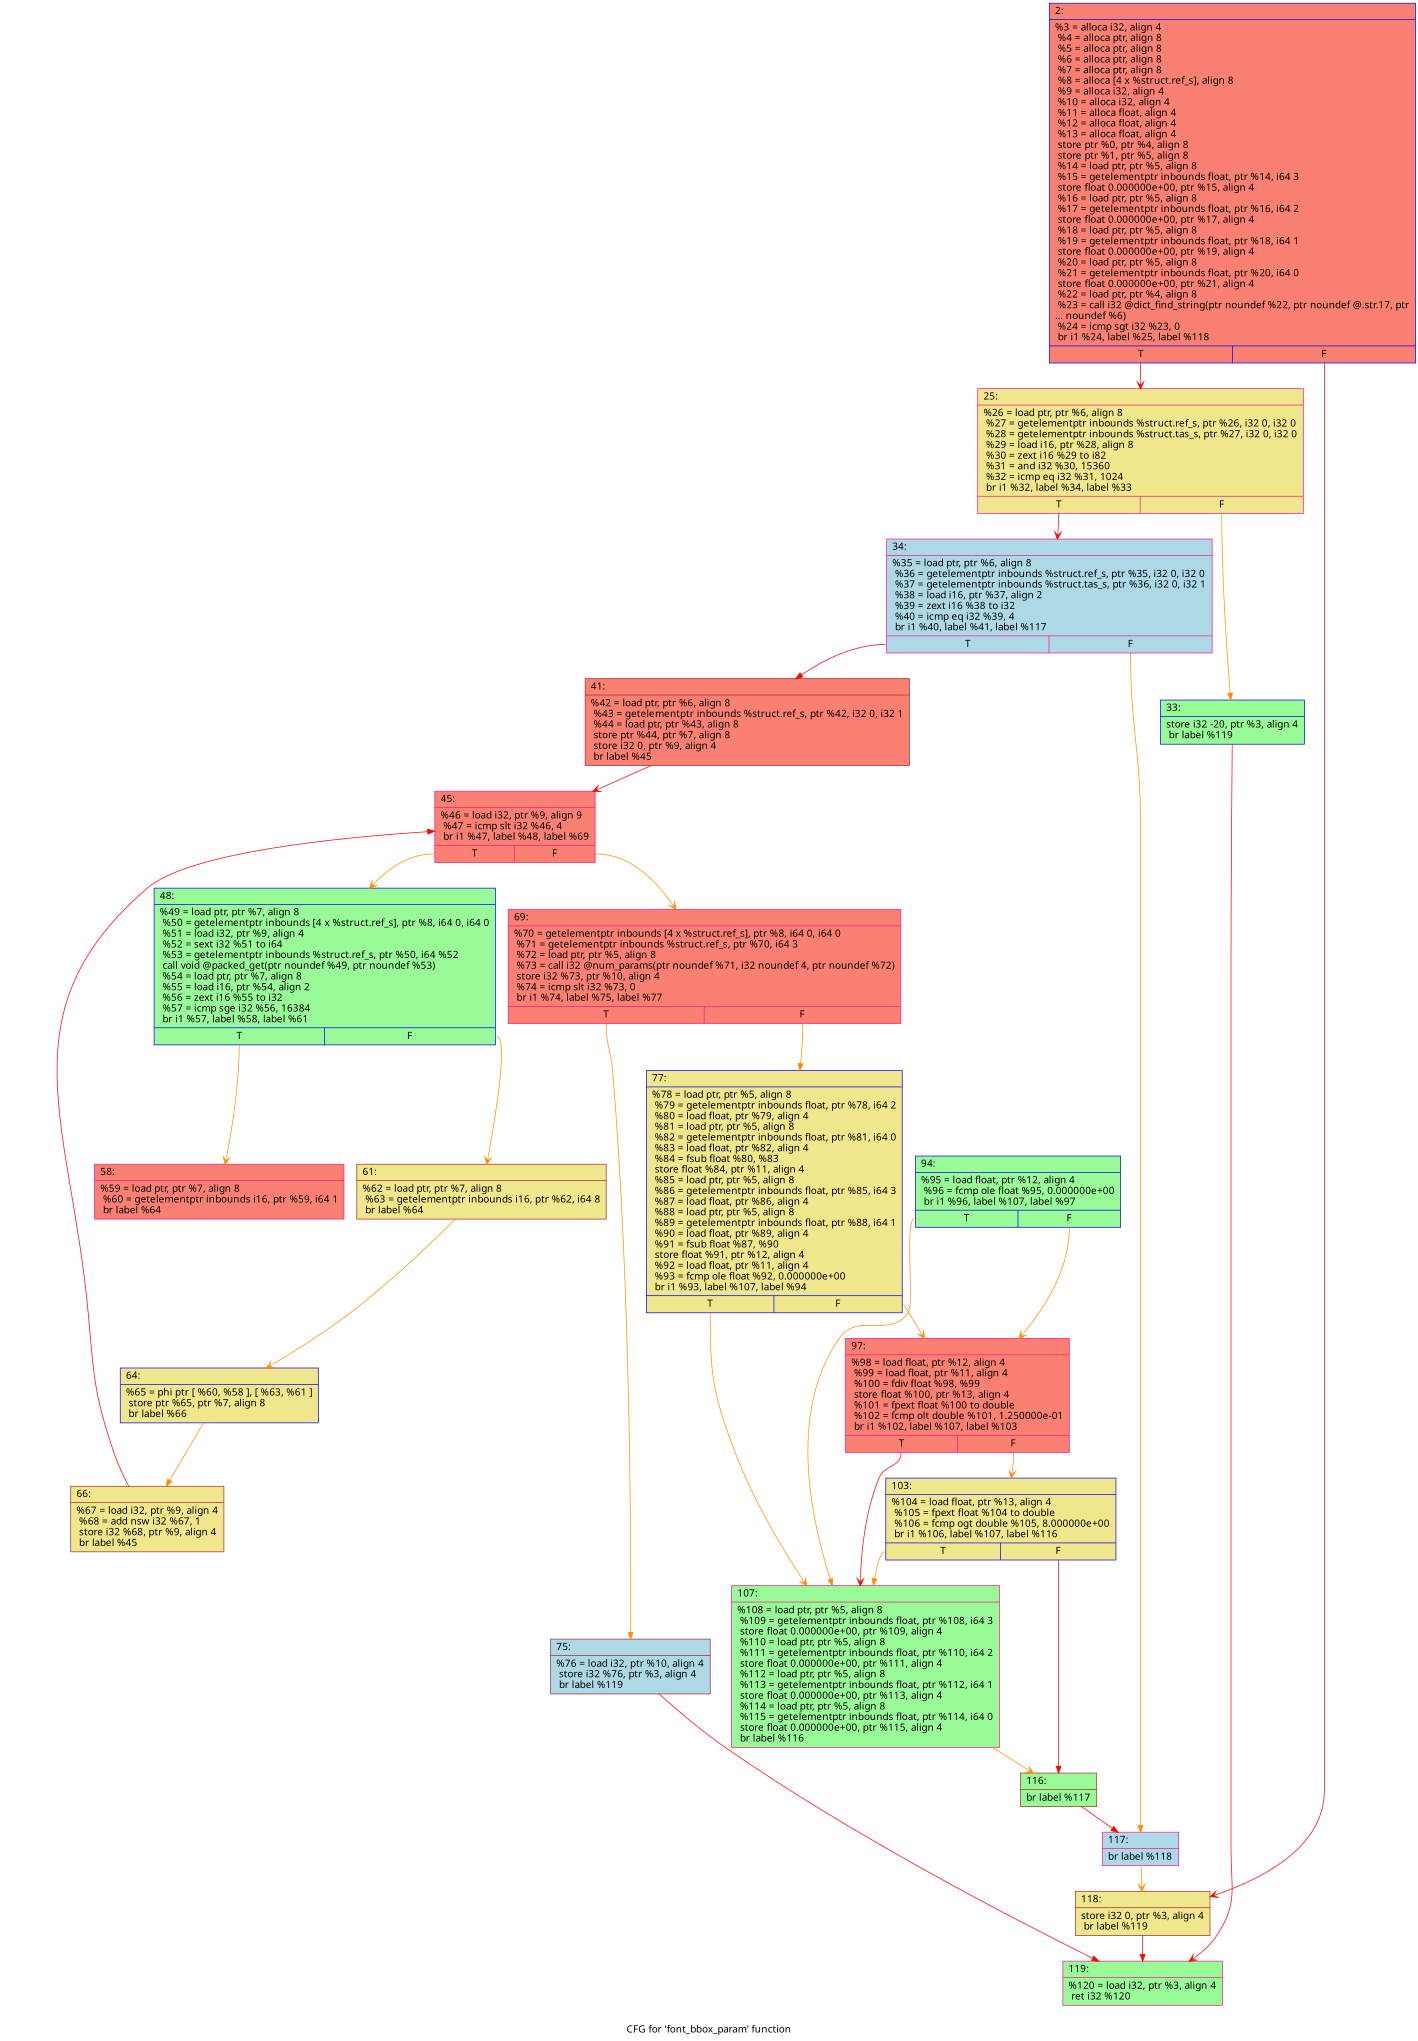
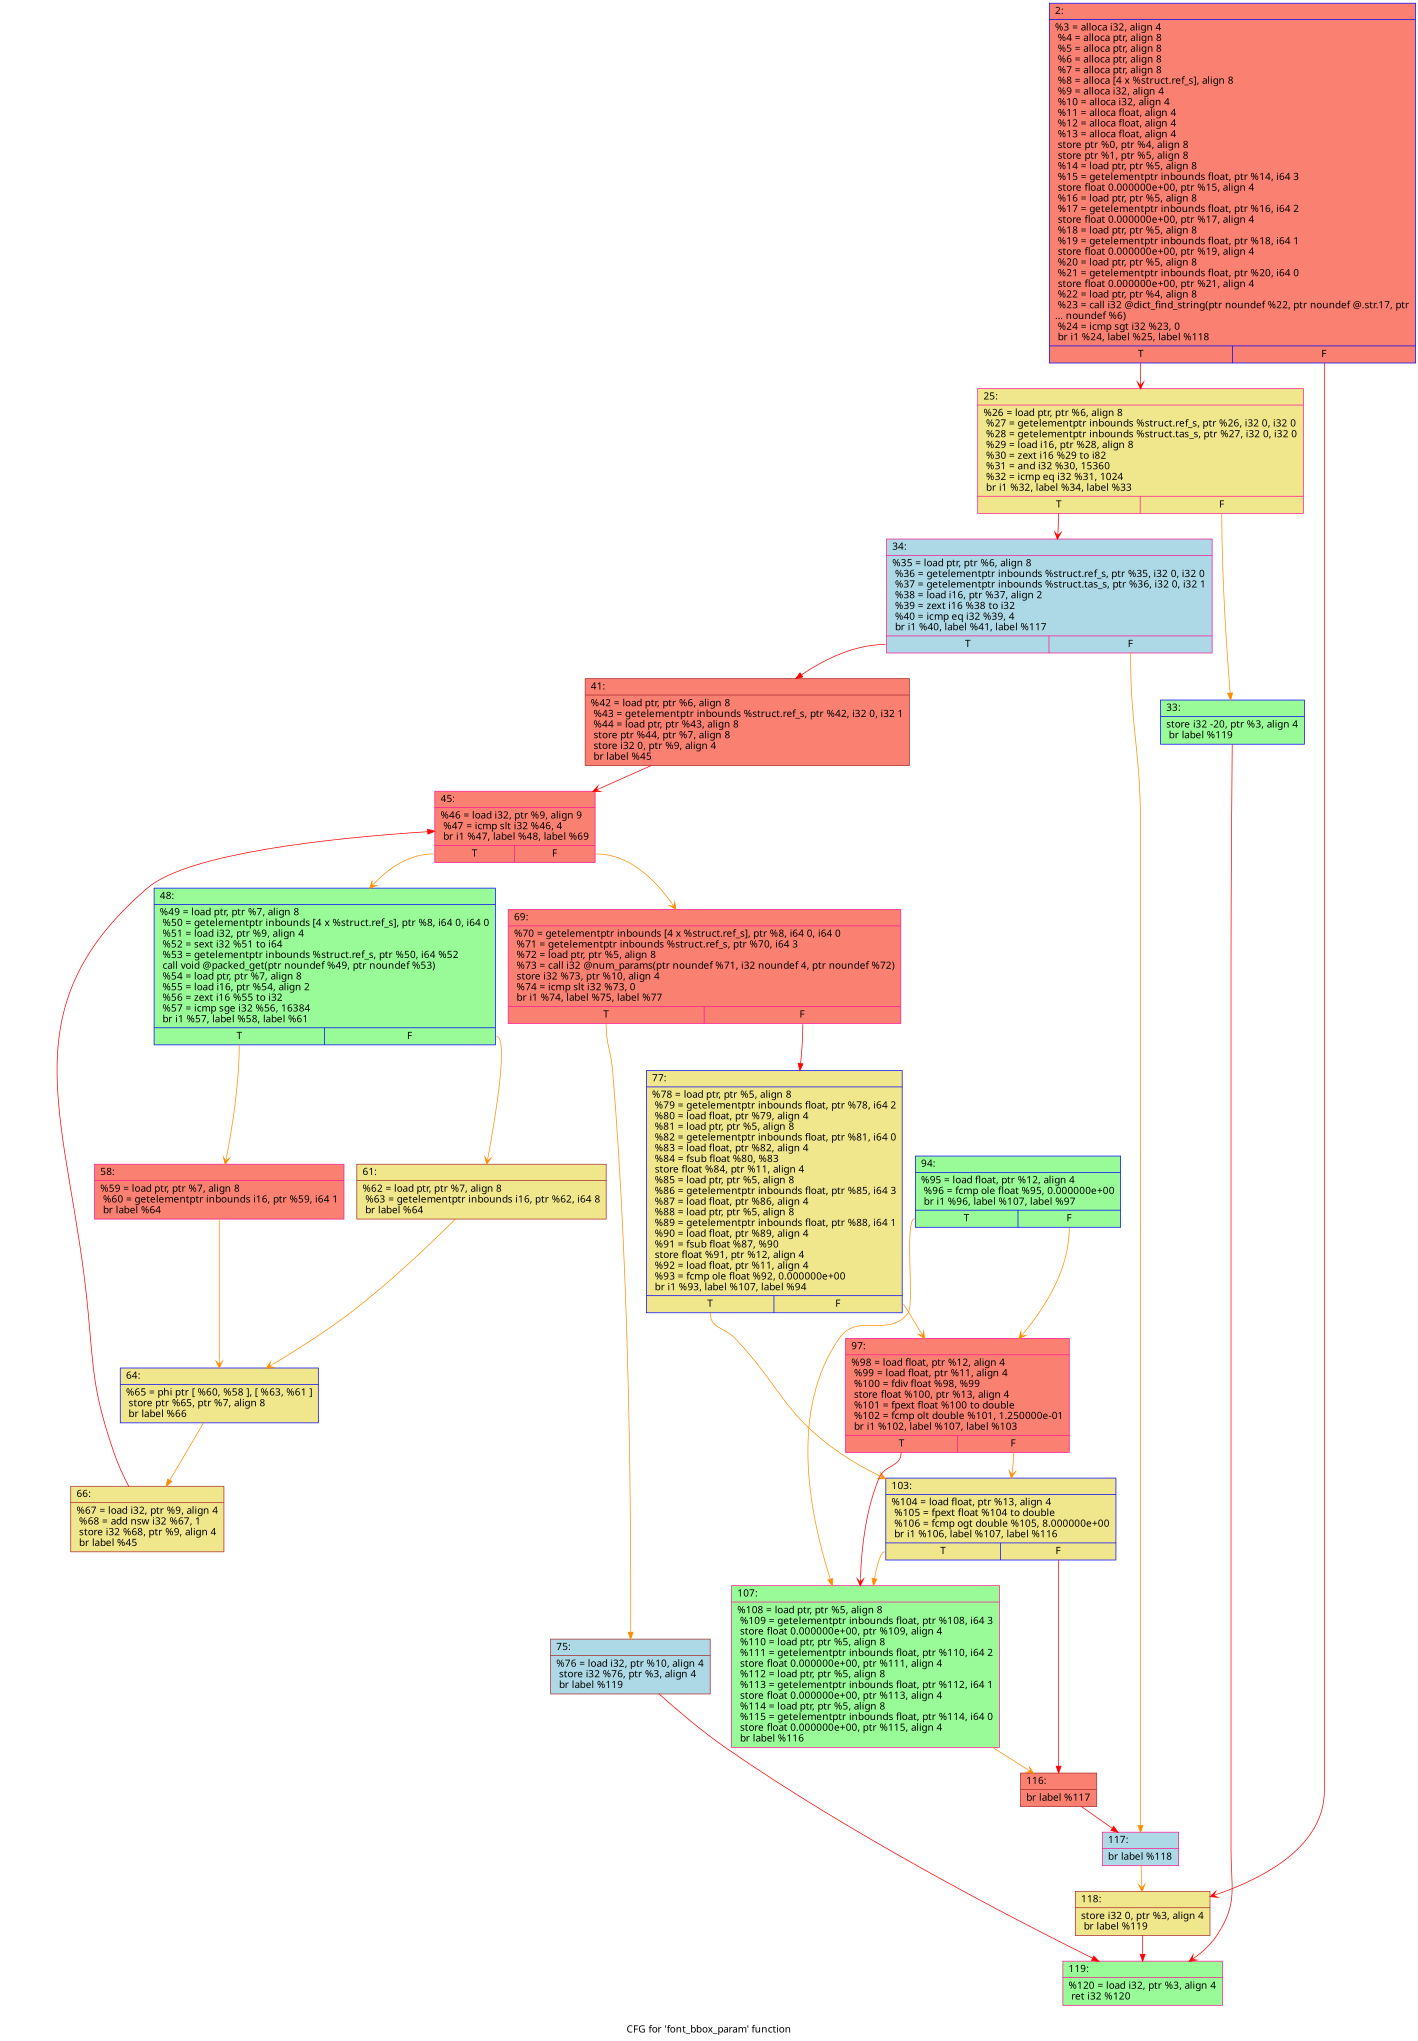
edge "69:" -> "77:": color darkorange -> red
edge "58:" -> "64:": added
edge "77:" -> "107:": now "77:" -> "103:"
node "116:": fillcolor palegreen -> salmon
